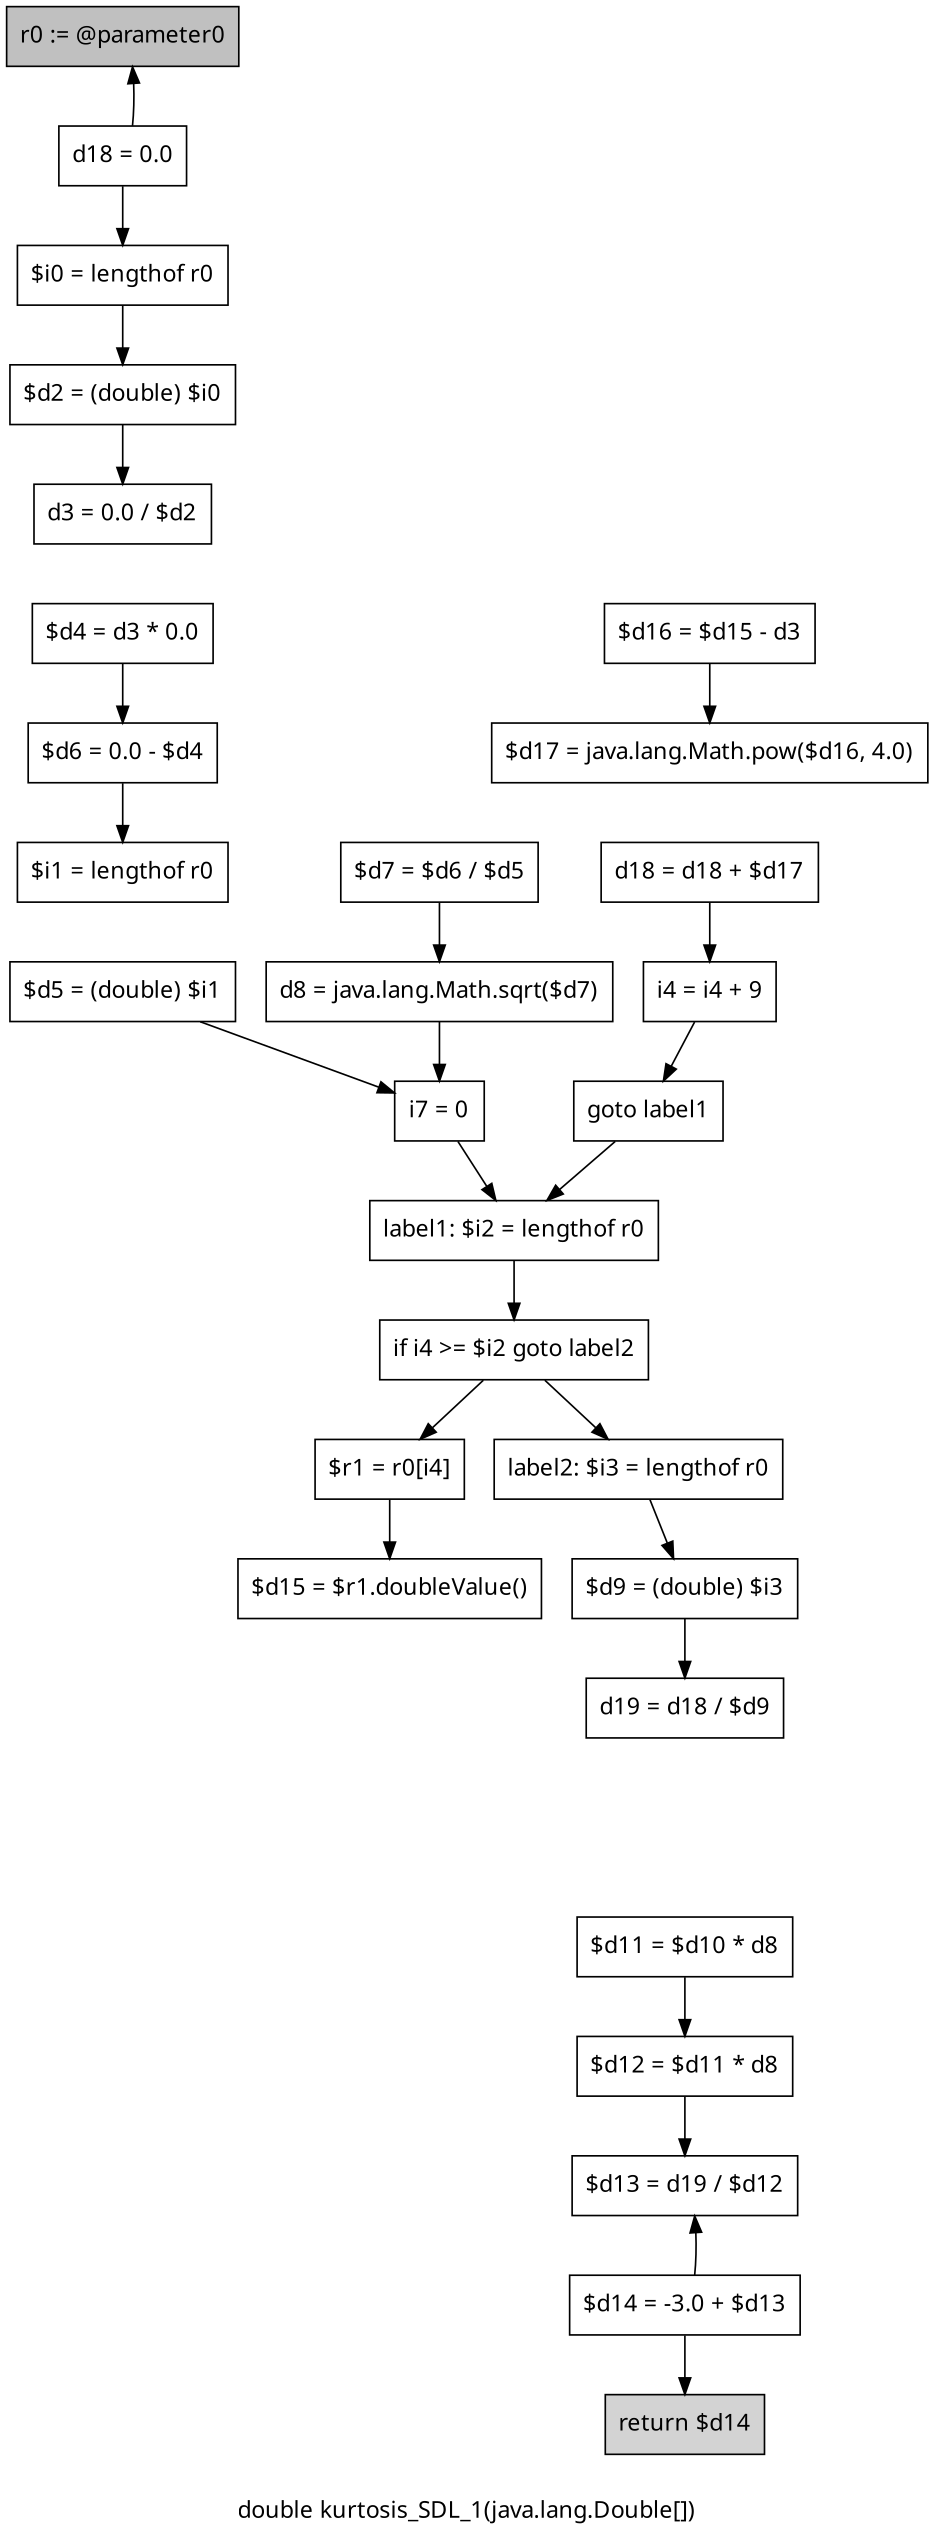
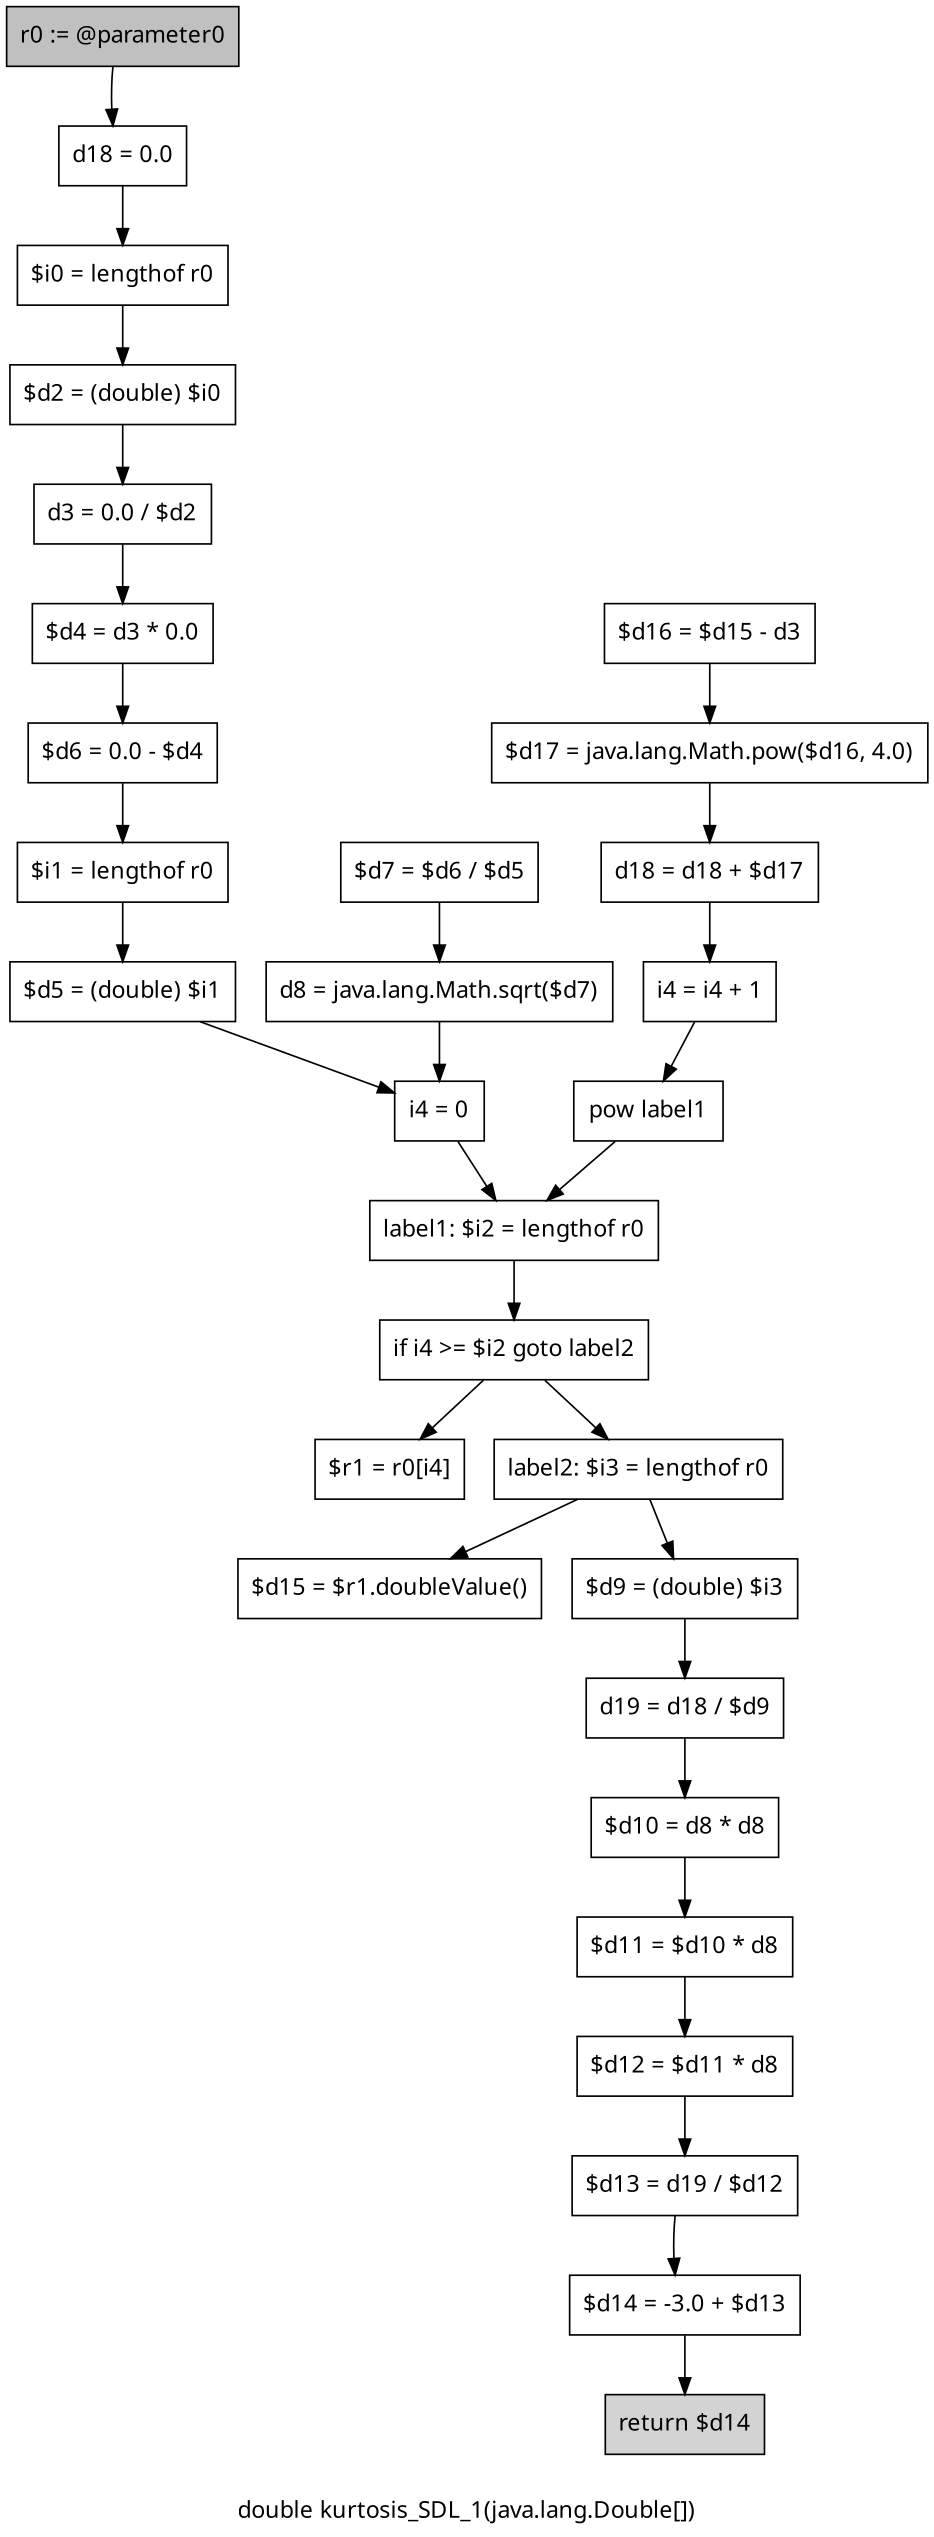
edge "d18 = 0.0" -> "r0 := @parameter0": reversed
edge "d3 = 0.0 / $d2" -> "$d4 = d3 * 0.0": added
edge "$d17 = java.lang.Math.pow($d16, 4.0)" -> "d18 = d18 + $d17": added
edge "$i1 = lengthof r0" -> "$d5 = (double) $i1": added
node "i4 = i4 + 9": label "i4 = i4 + 9" -> "i4 = i4 + 1"
node "i7 = 0": label "i7 = 0" -> "i4 = 0"
node "goto label1": label "goto label1" -> "pow label1"
edge "$r1 = r0[i4]" -> "$d15 = $r1.doubleValue()": now "label2: $i3 = lengthof r0" -> "$d15 = $r1.doubleValue()"
node "$d10 = d8 * d8": added
edge "$d14 = -3.0 + $d13" -> "$d13 = d19 / $d12": reversed
